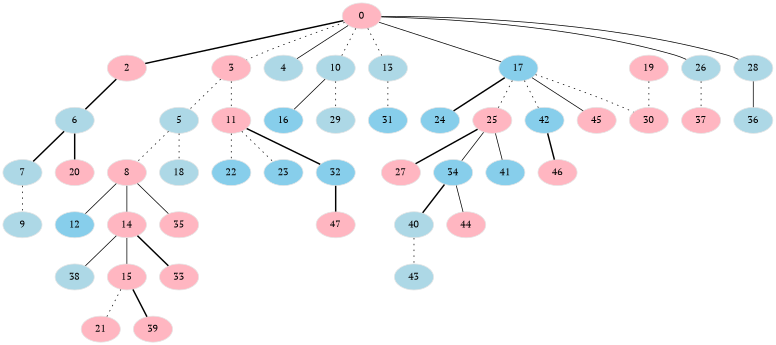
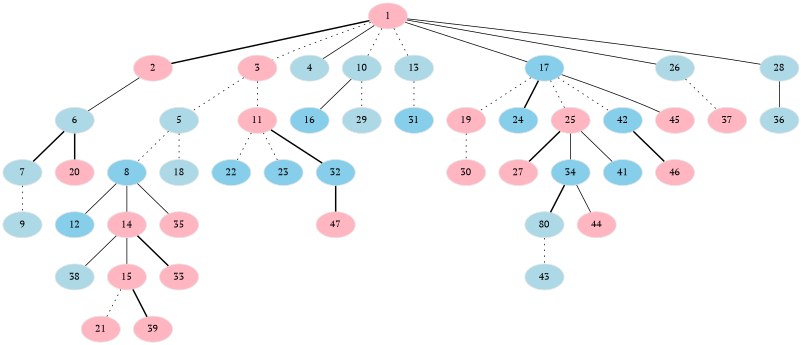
node "0": label "0" -> "1"
edge "17" -- "30": now "17" -- "19"
edge "2" -- "6": style bold -> solid
node "8": fillcolor lightpink -> skyblue
node "40": label "40" -> "80"
